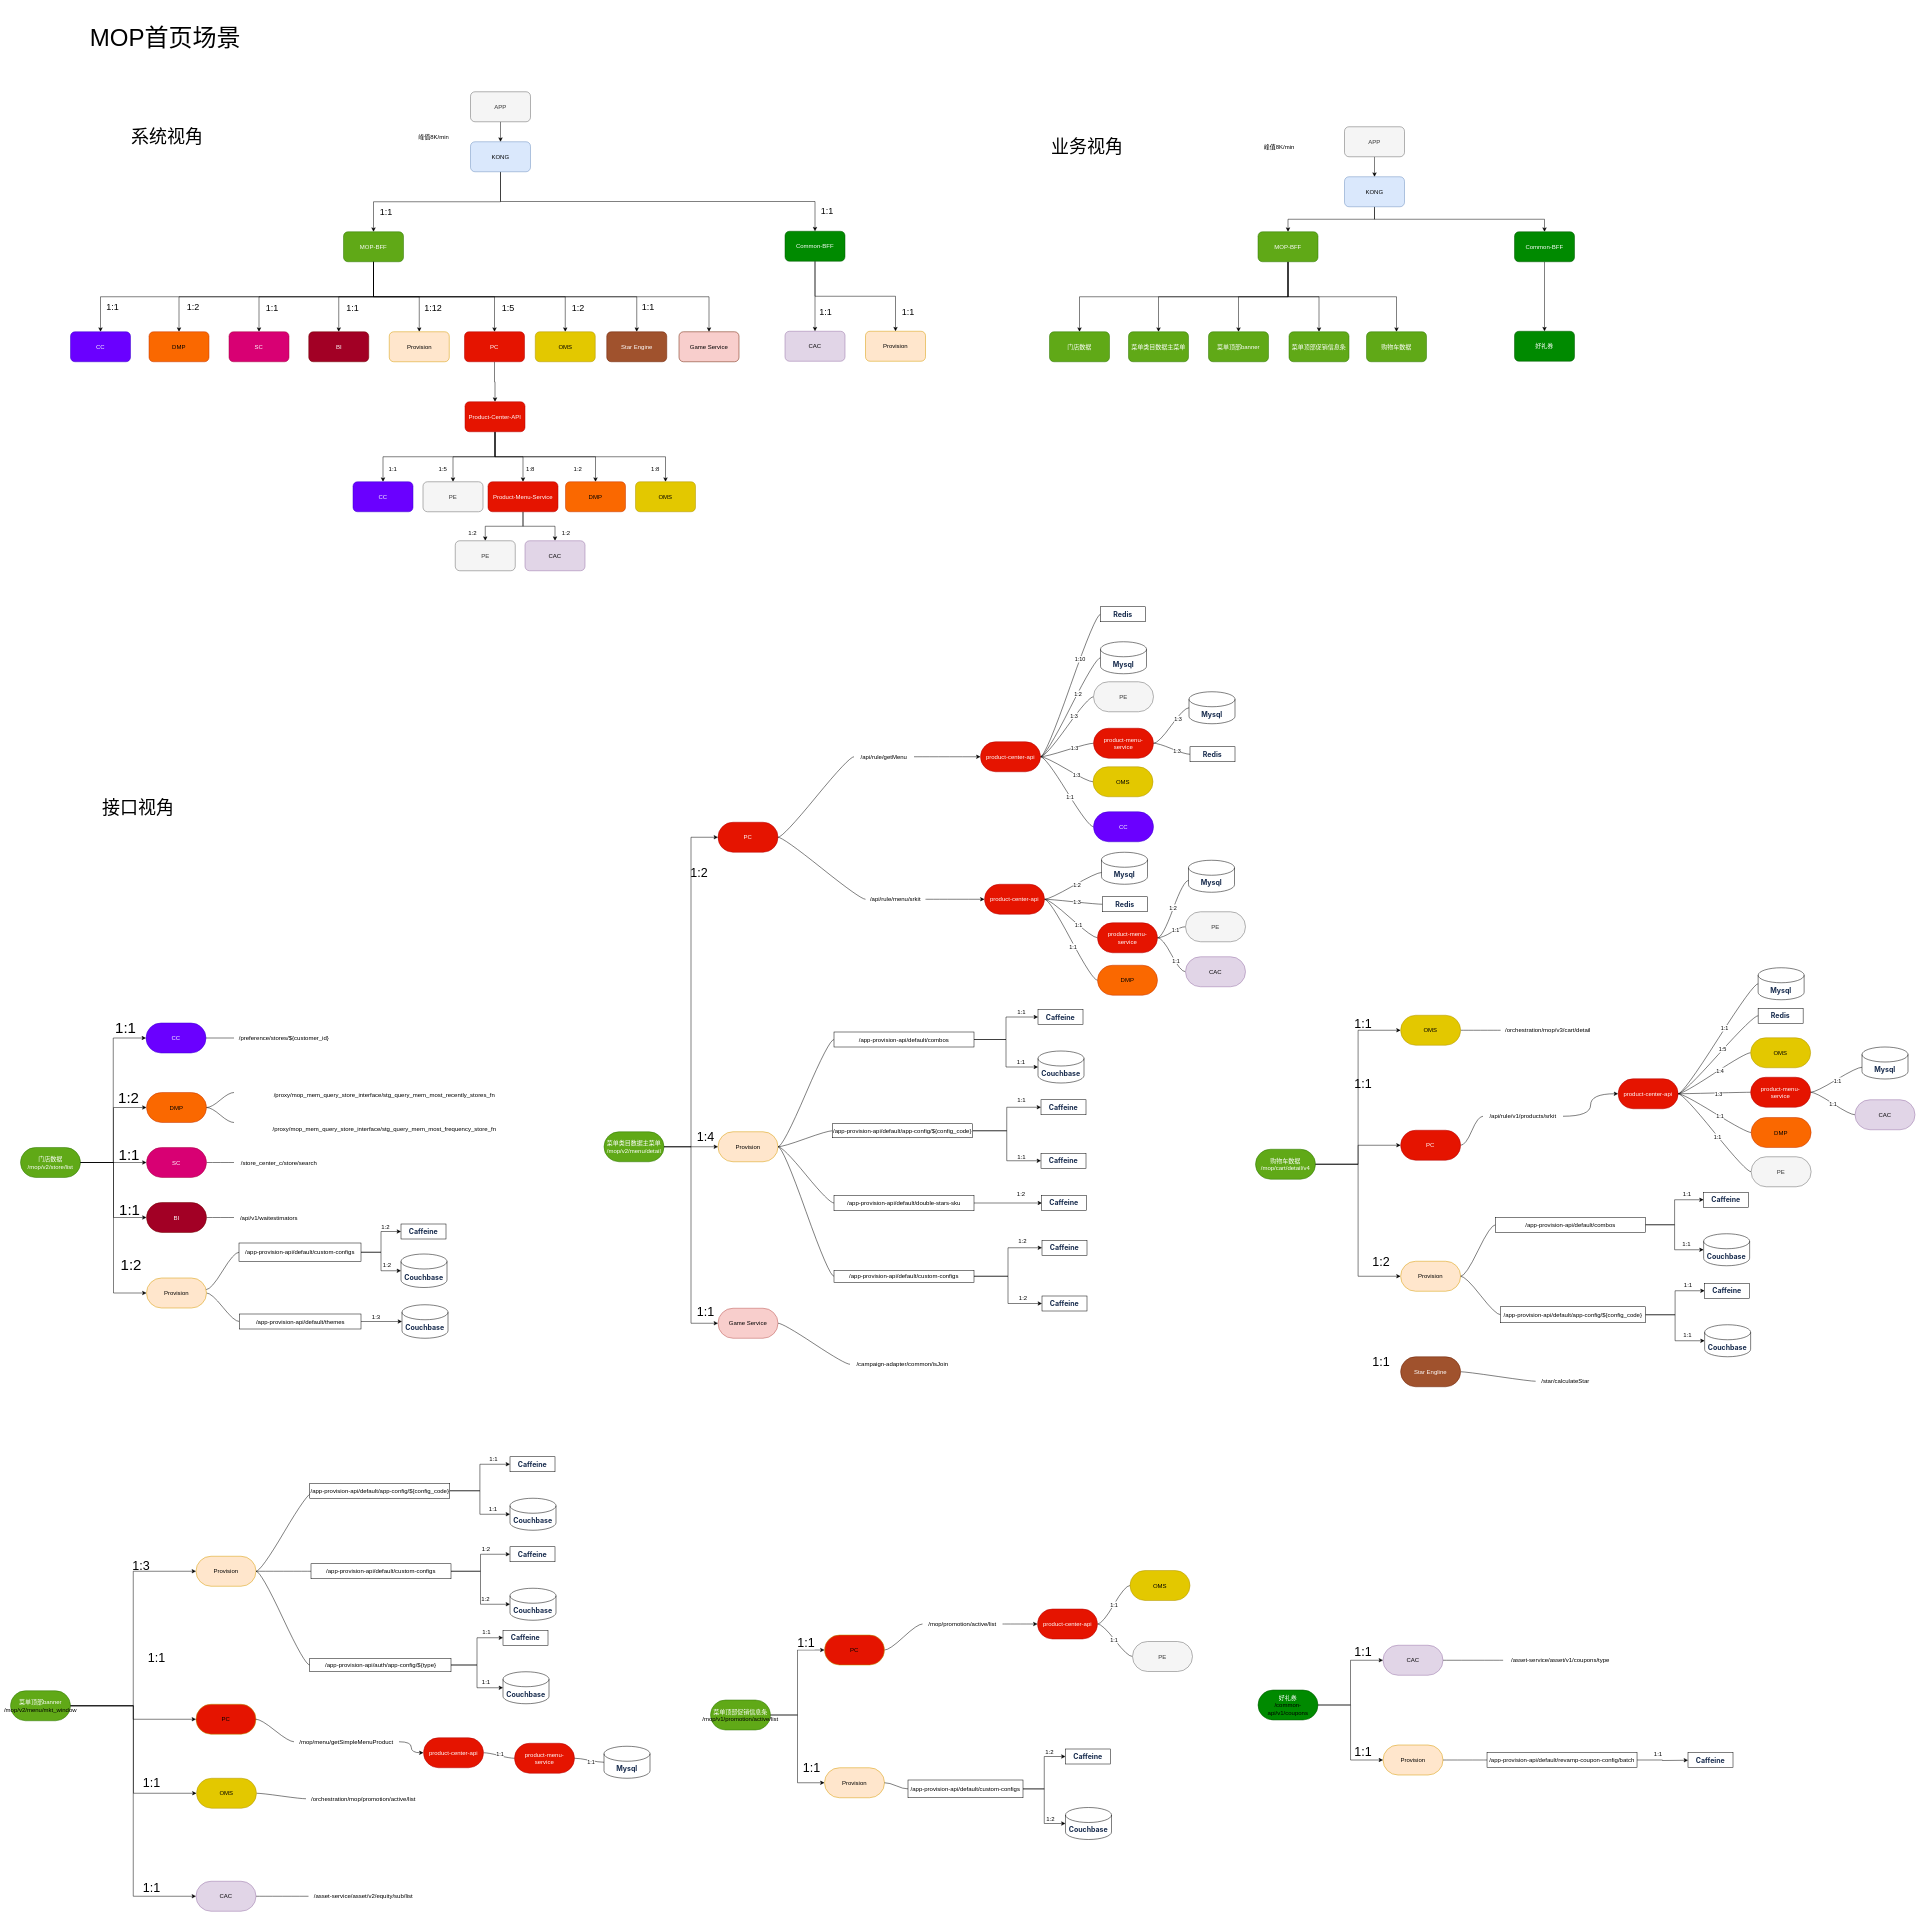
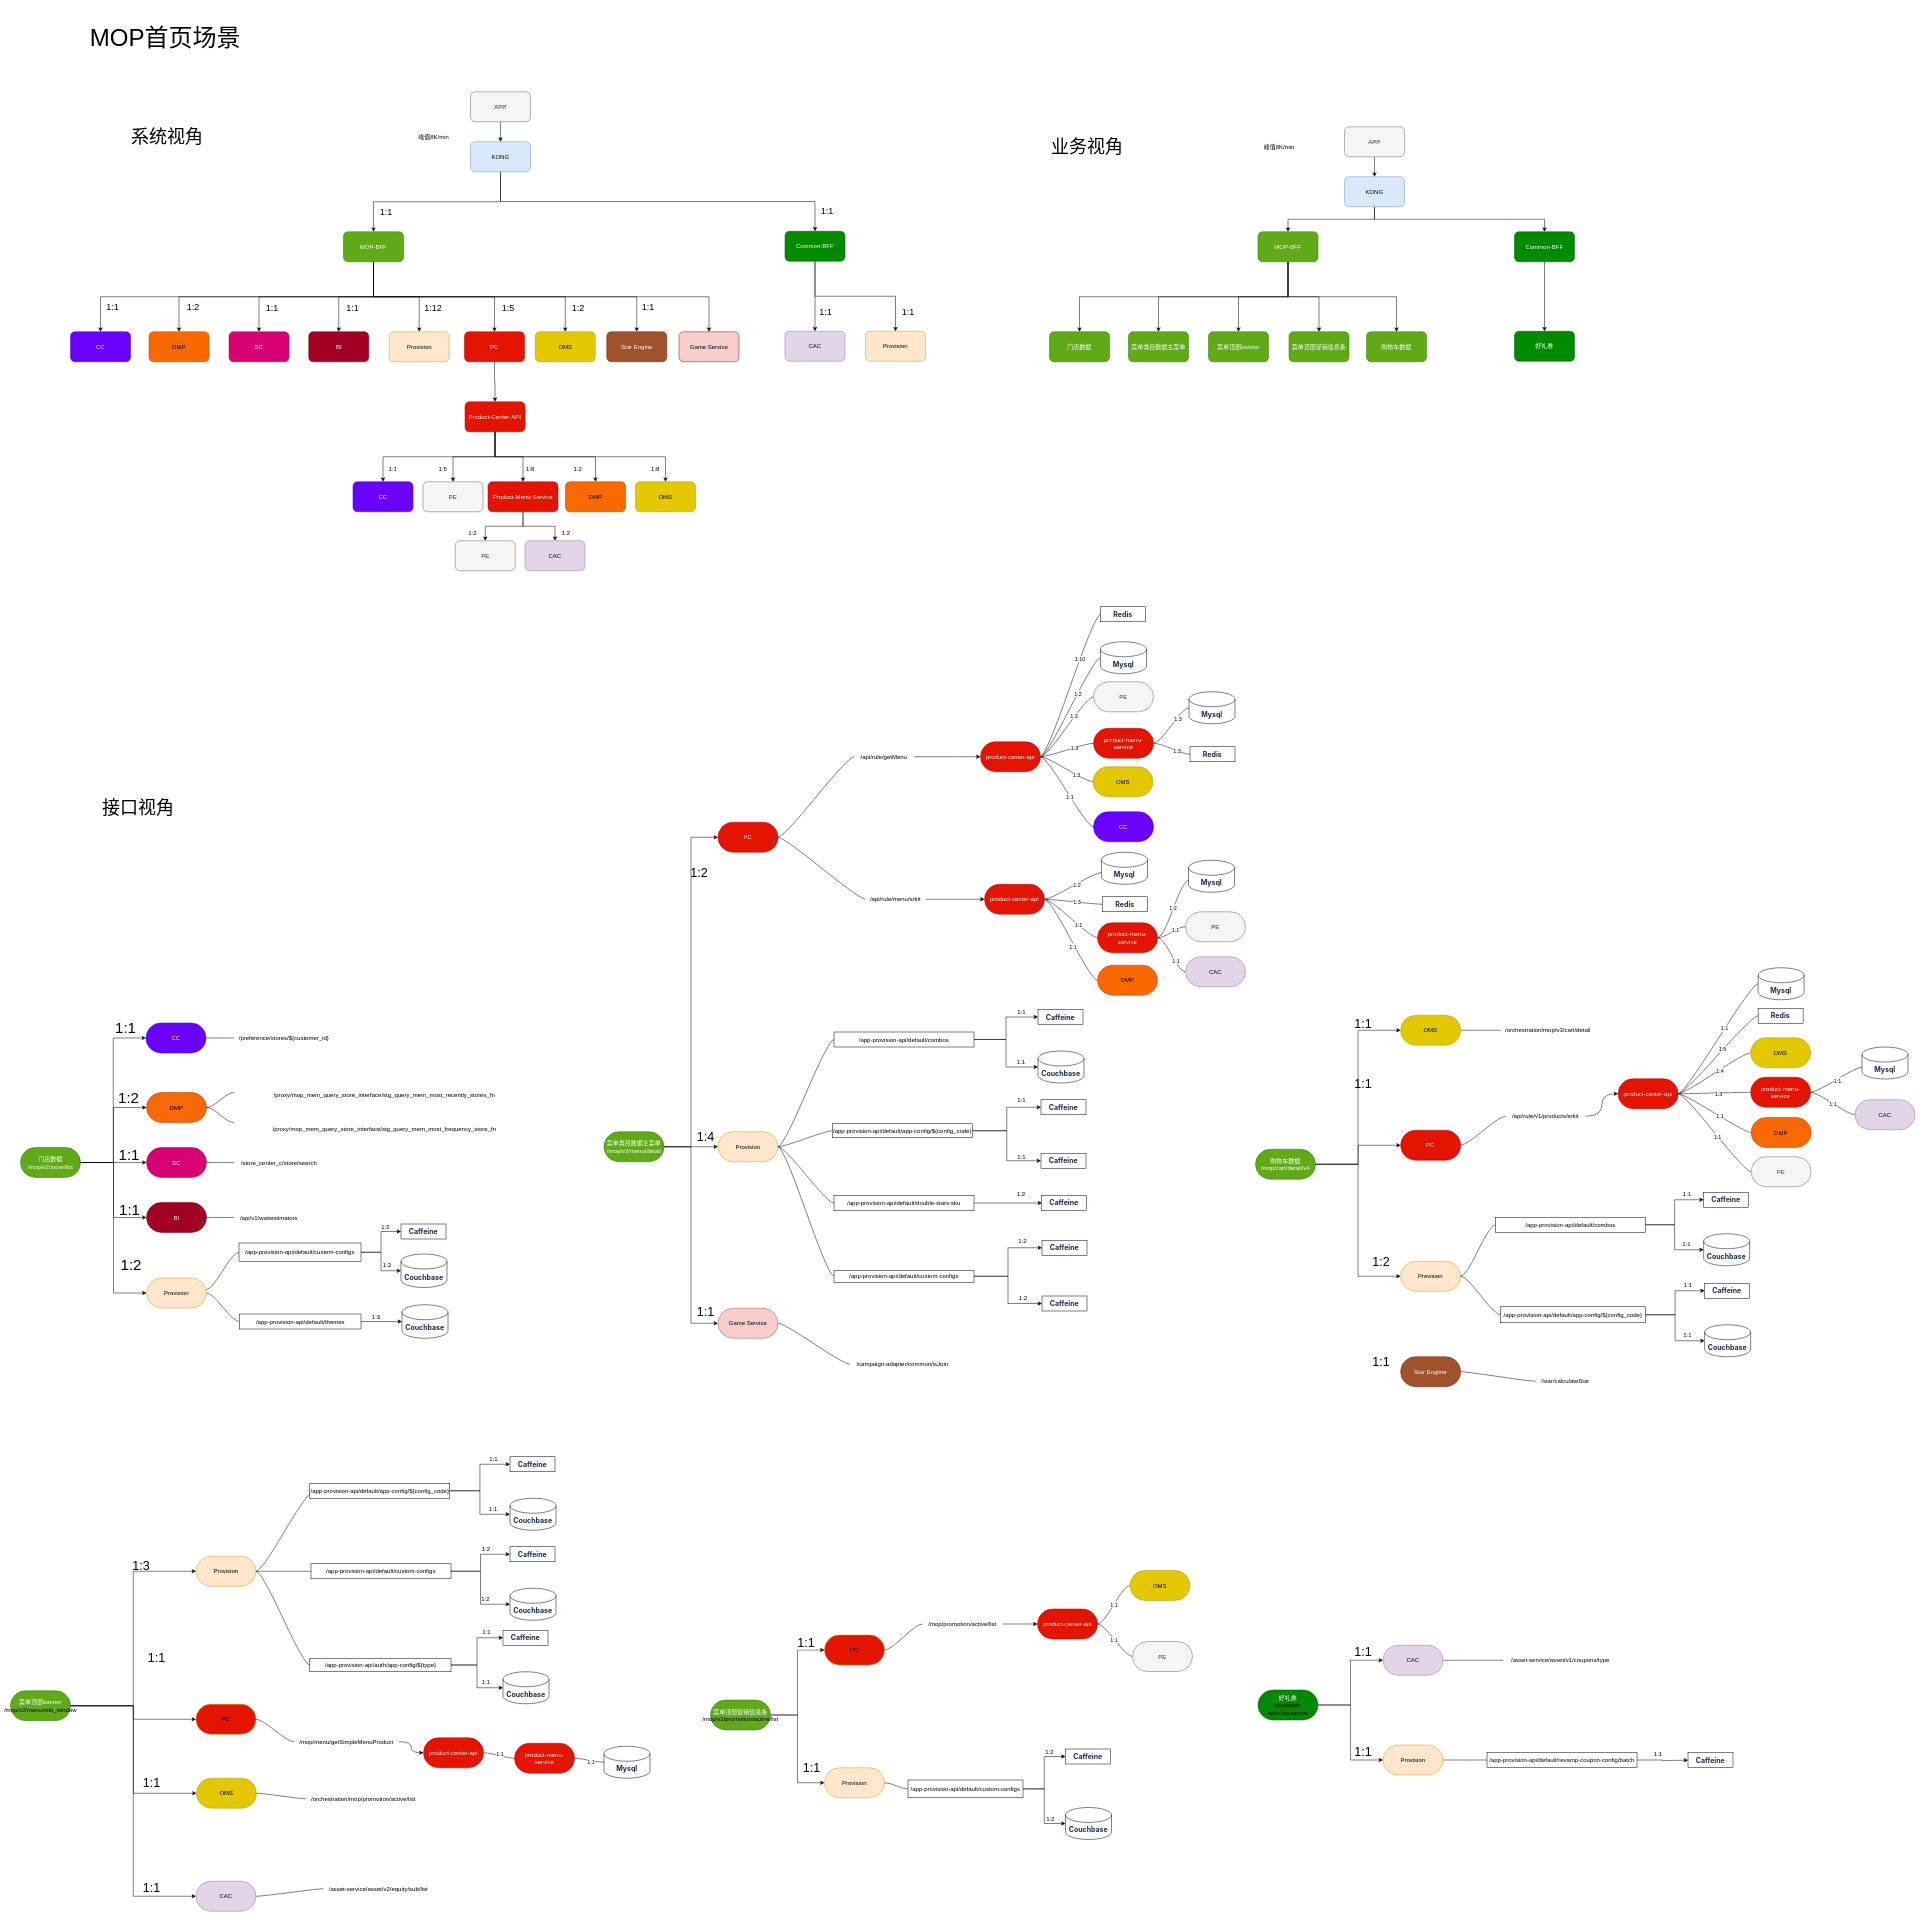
node "/api/rule/v1/products/srkit": moved (1523, 1116) -> (1545, 1116)
node "/asset-service/asset/v2/equity/sub/list": moved (363, 1896) -> (378, 1889)
